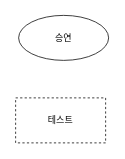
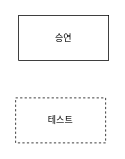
node "승연": shape ellipse -> rectangle
